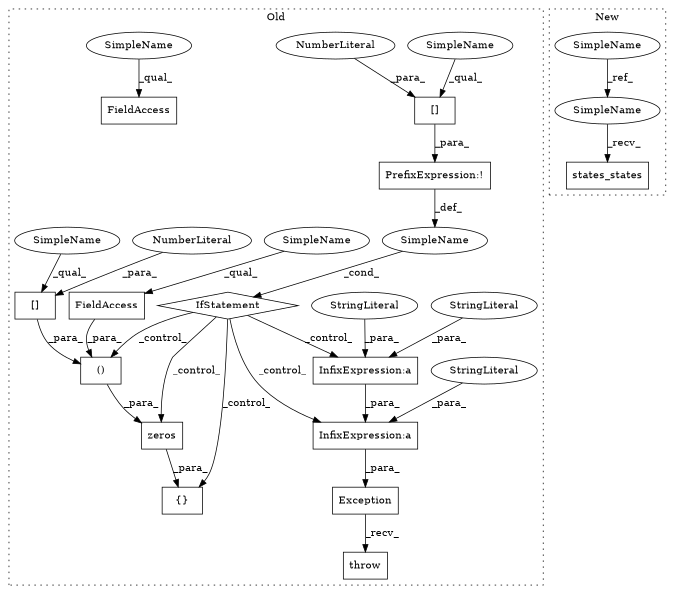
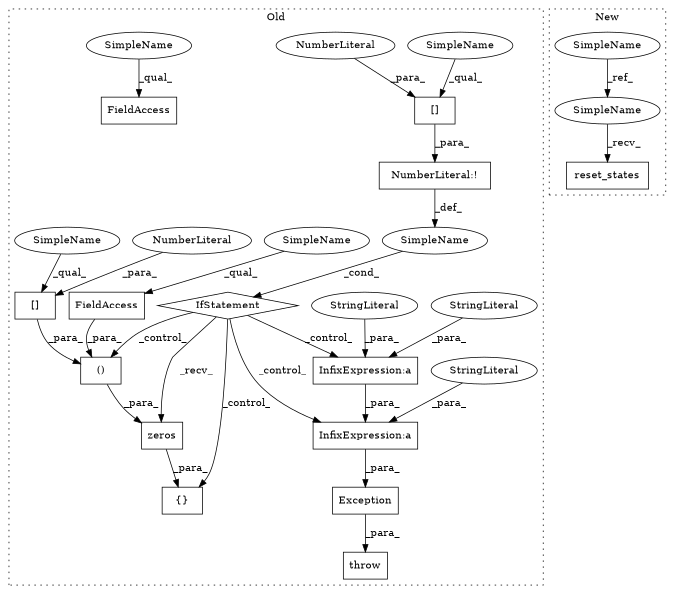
node "PrefixExpression:!": label "PrefixExpression:!" -> "NumberLiteral:!"
node "states_states": label "states_states" -> "reset_states"
edge "IfStatement" -> "zeros": label "_control_" -> "_recv_"
edge "Exception" -> "throw": label "_recv_" -> "_para_"
